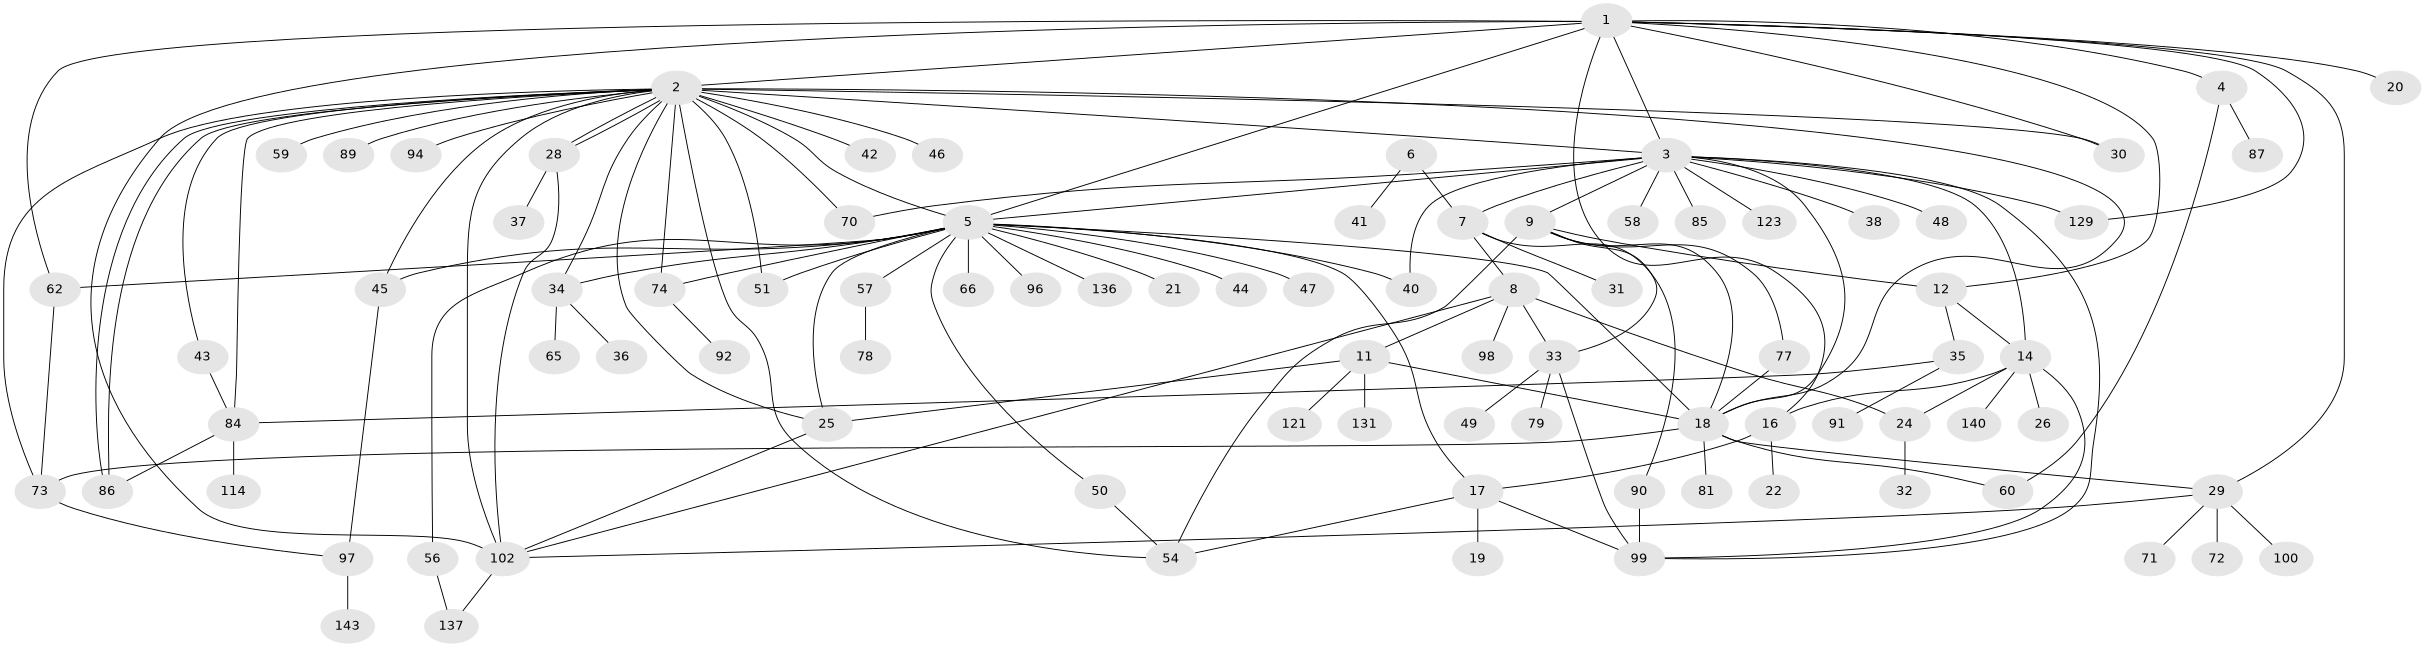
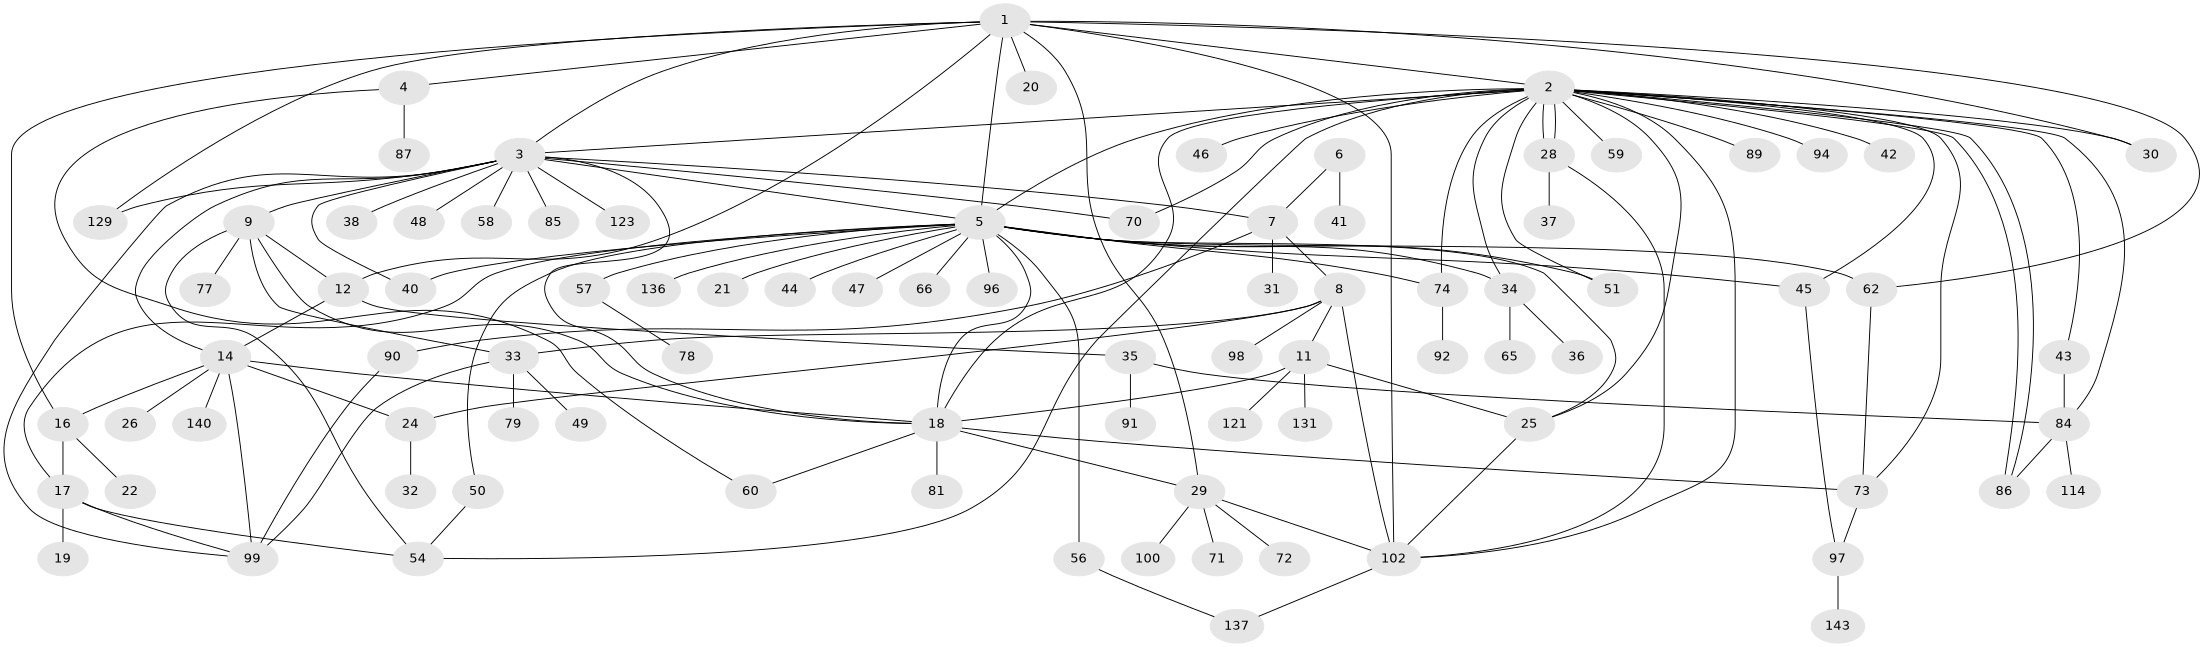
edge "77" -- "18": now "14" -- "18"
